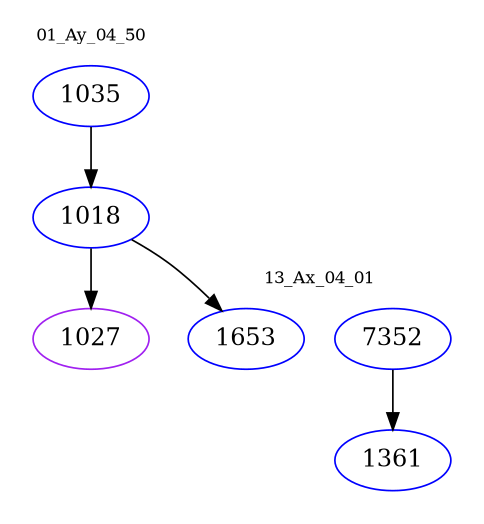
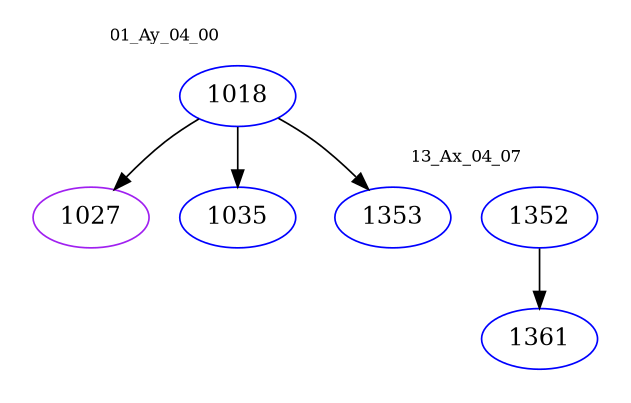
cluster "01_Ay_04_50": label "01_Ay_04_50" -> "01_Ay_04_00"
edge "1035" -> "1018": reversed
cluster "13_Ax_04_01": label "13_Ax_04_01" -> "13_Ax_04_07"
node "1653": label "1653" -> "1353"
node "7352": label "7352" -> "1352"
